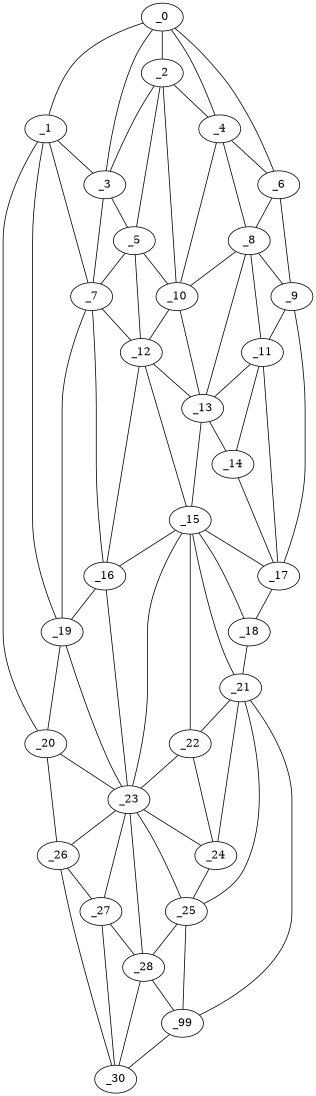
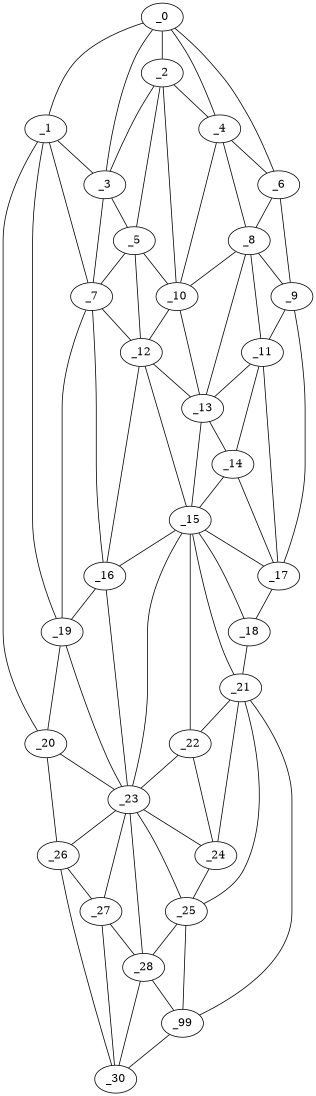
edge "_14" -- "_15": added
